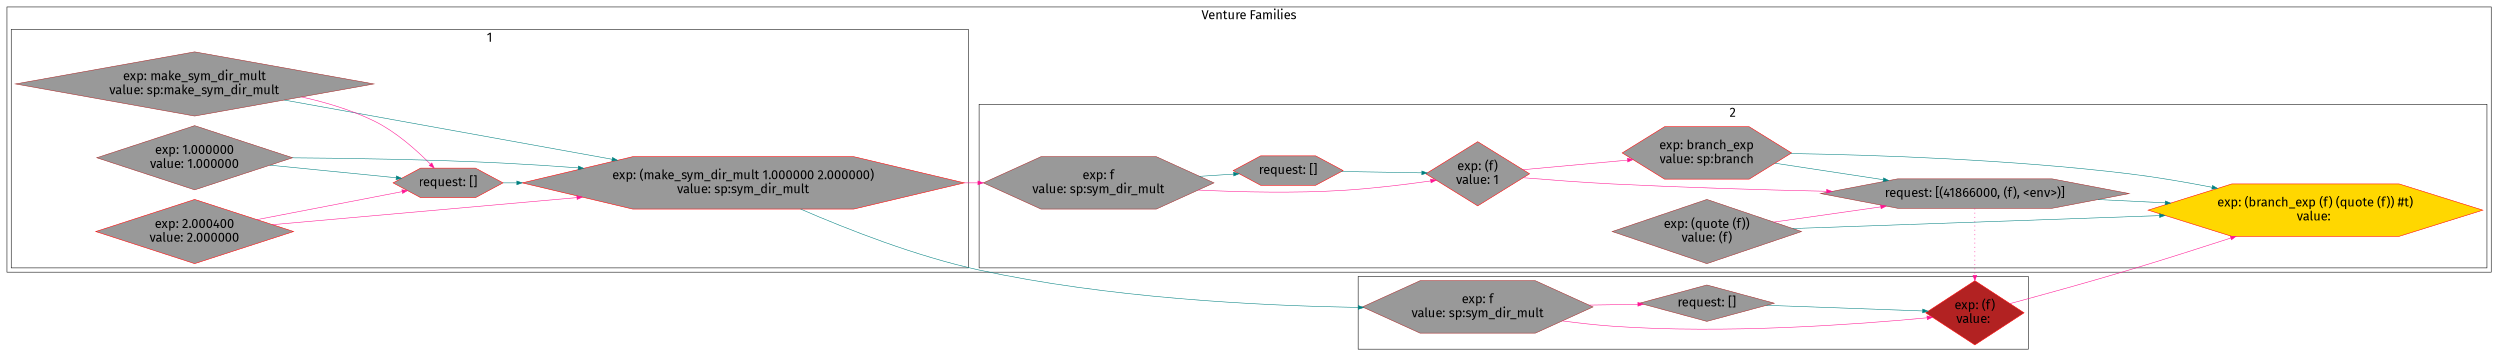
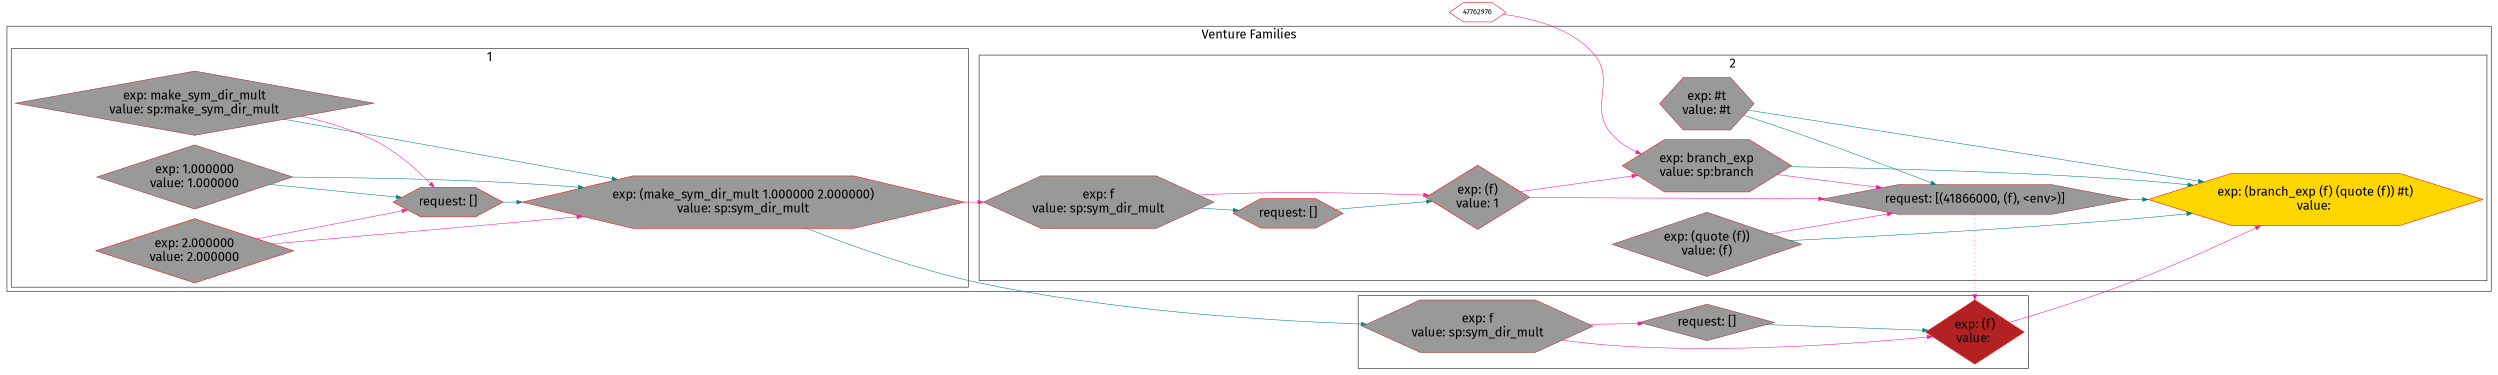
node "47762976": added
node "exp: #t value: #t": added
edge "exp: branch_exp value: sp:branch" -> "request: [(41866000, (f), <env>)]": color teal -> deeppink
node "exp: 2.000400 value: 2.000000": label "exp: 2.000400 value: 2.000000" -> "exp: 2.000000 value: 2.000000"
